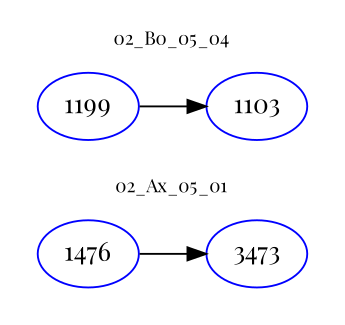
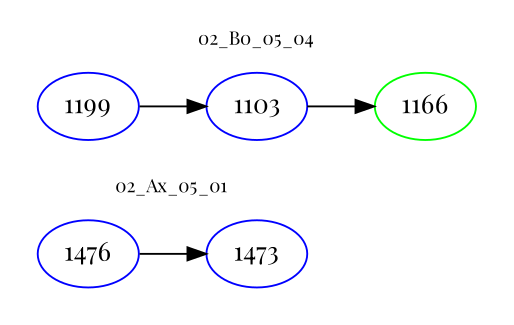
node "1166": added
node "3473": label "3473" -> "1473"
